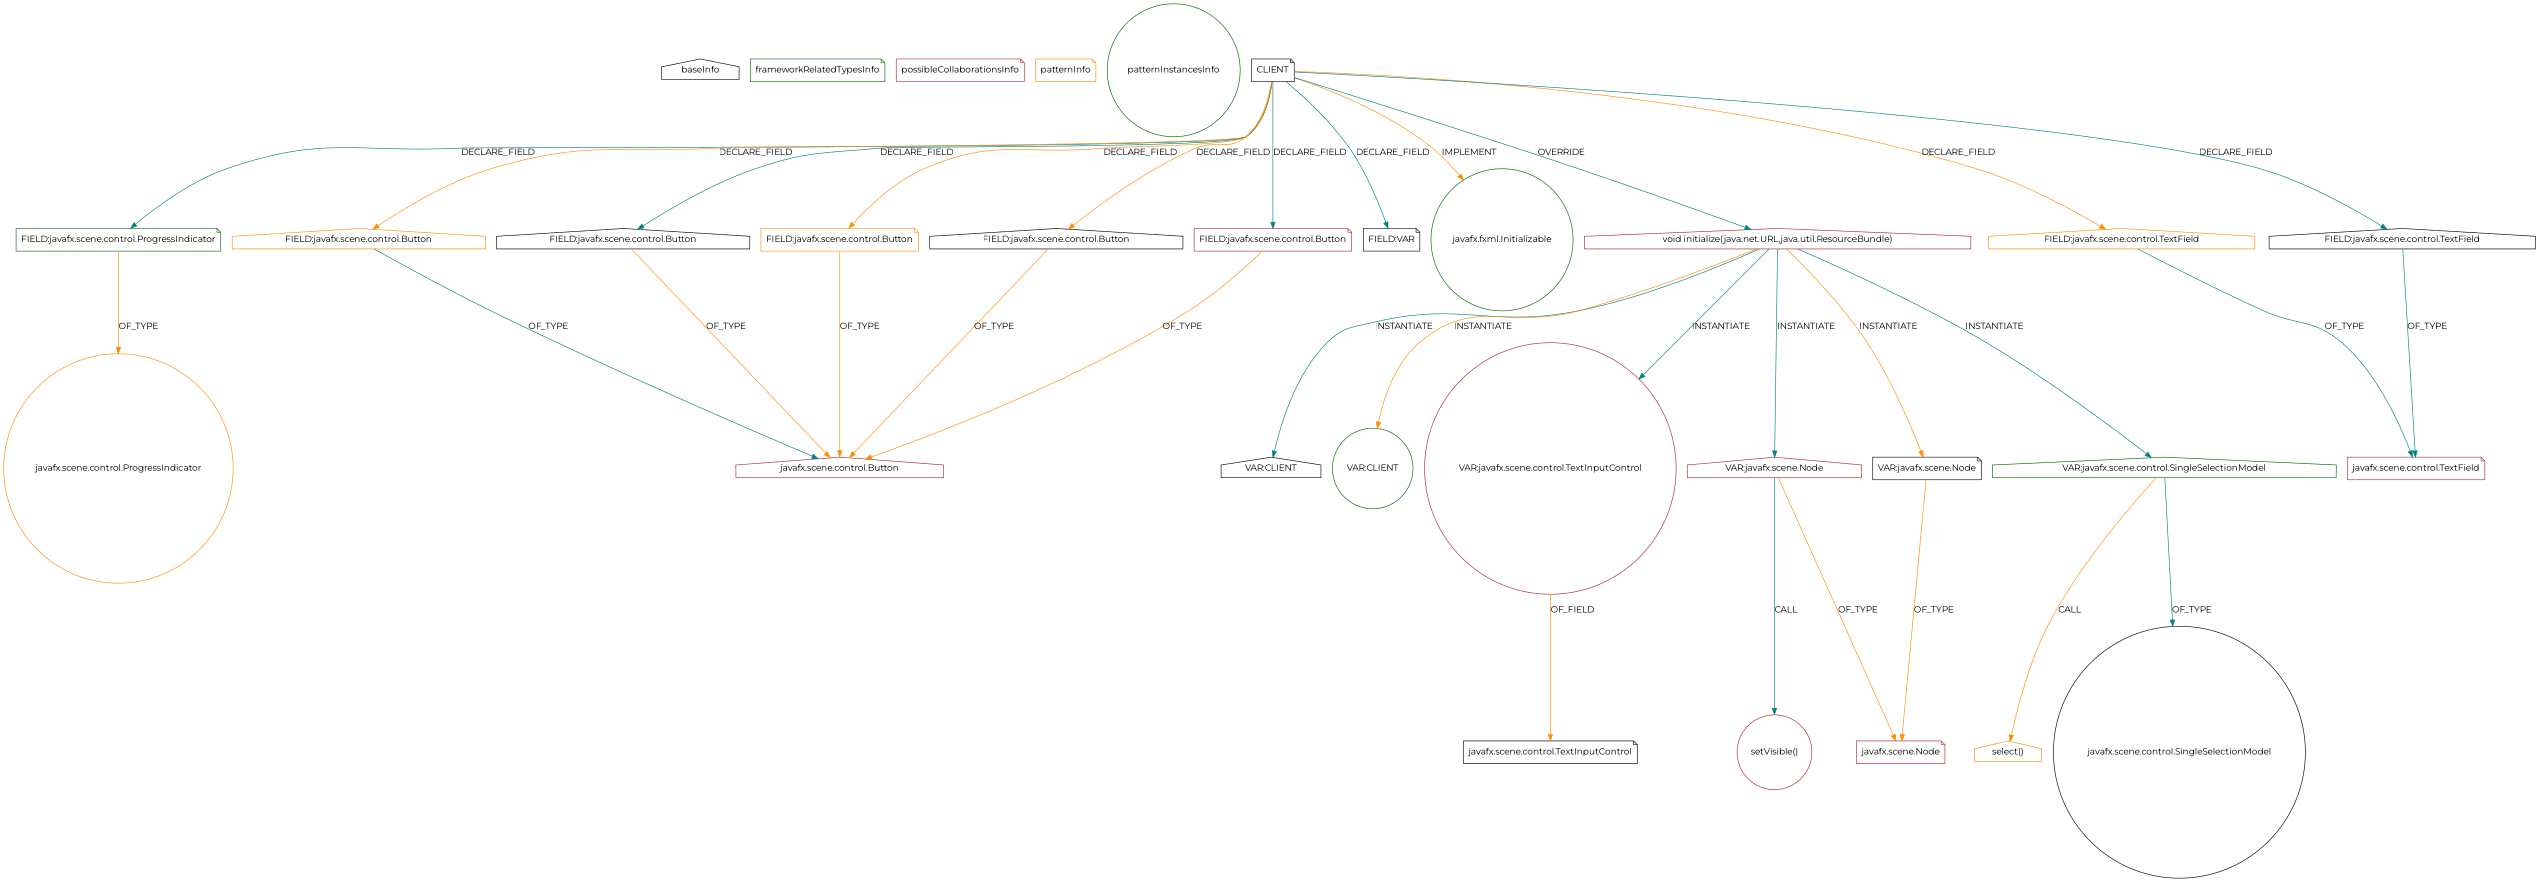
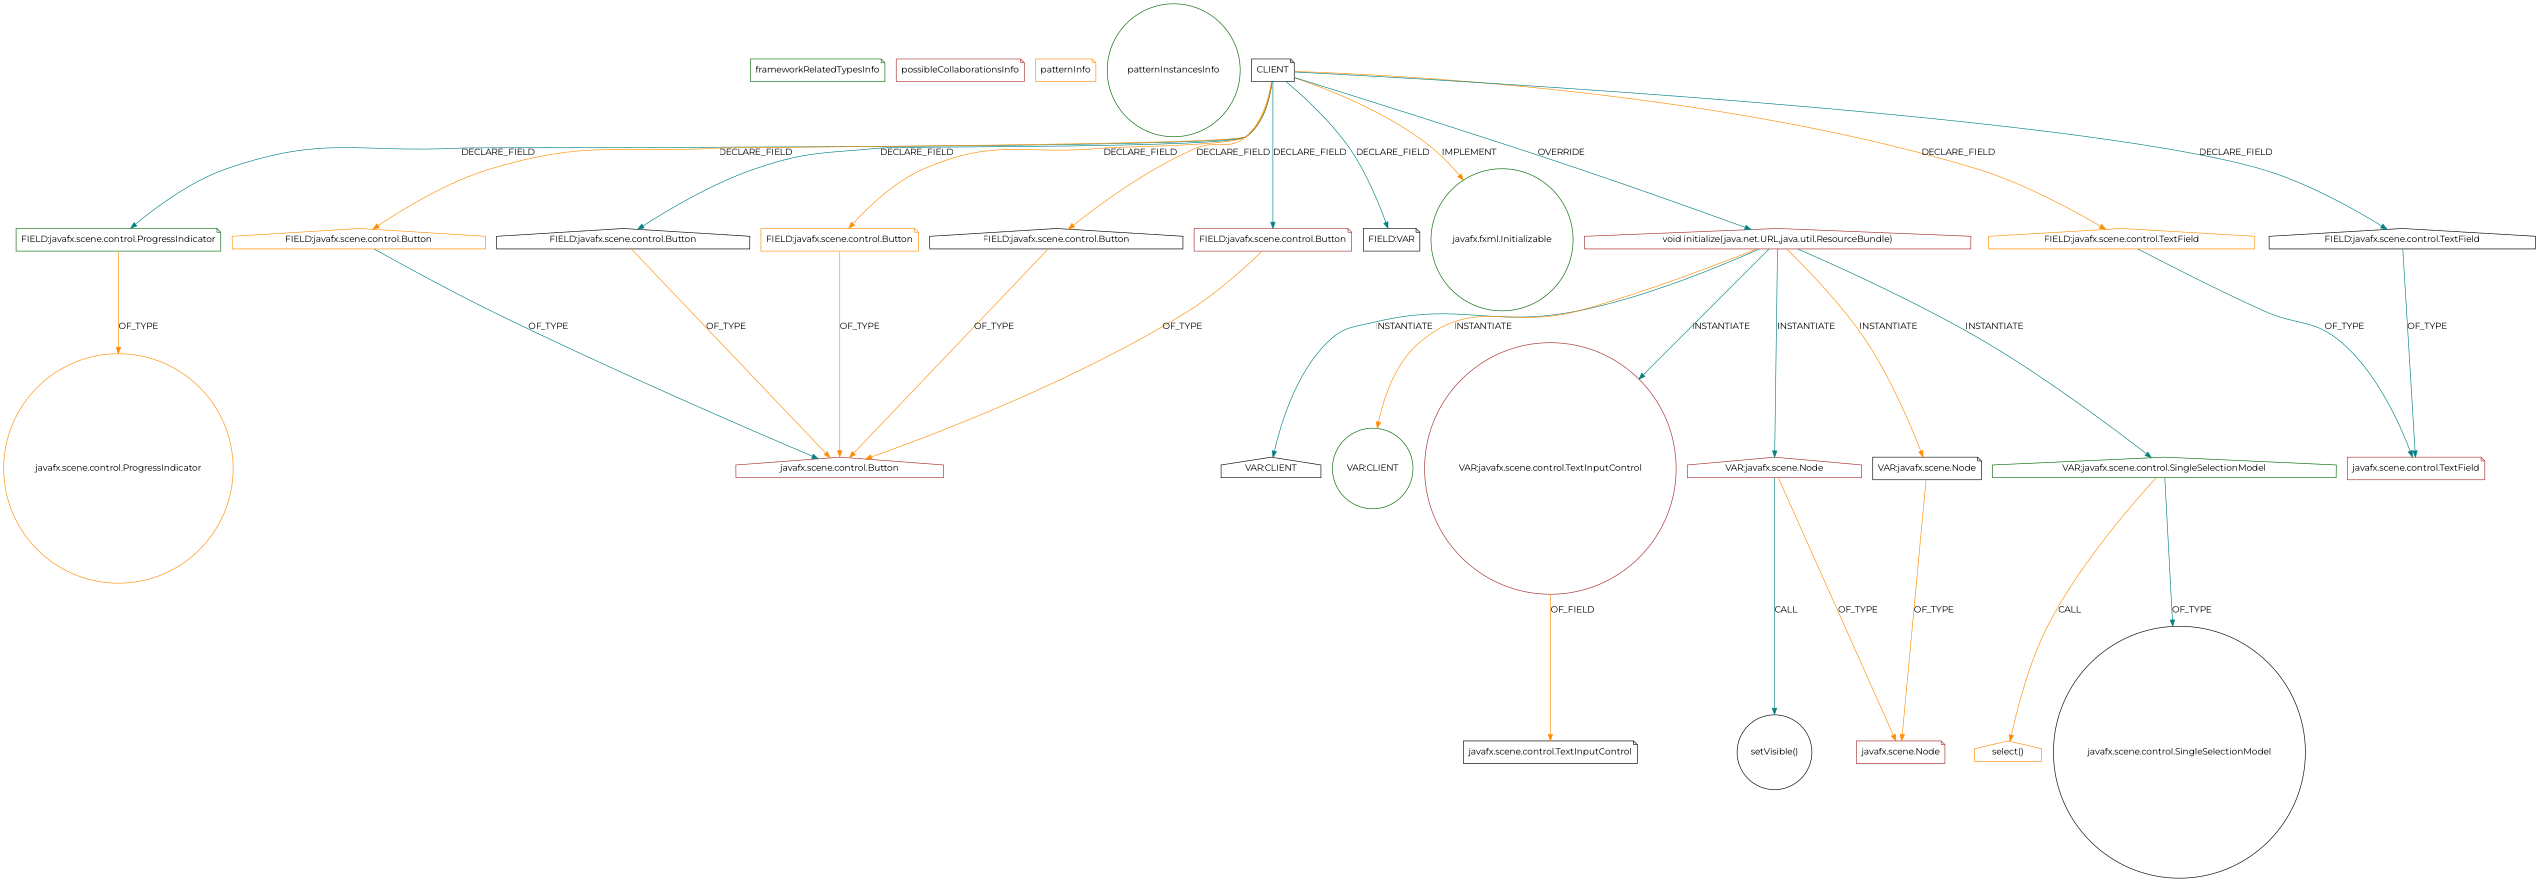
node "baseInfo": removed
node "setVisible()": color brown -> black
